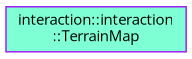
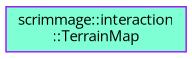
node "interaction::interaction ::TerrainMap": label "interaction::interaction ::TerrainMap" -> "scrimmage::interaction ::TerrainMap"
